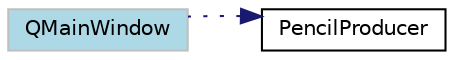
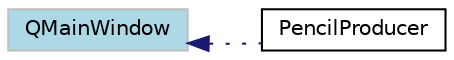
edge "QMainWindow" -> "PencilProducer": reversed
